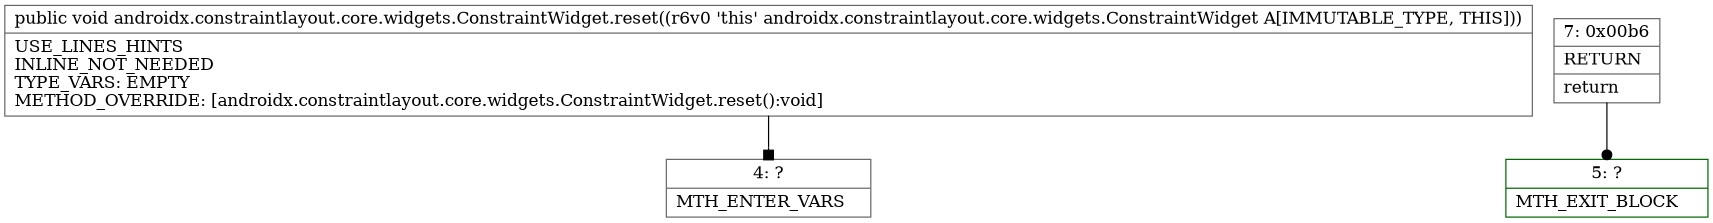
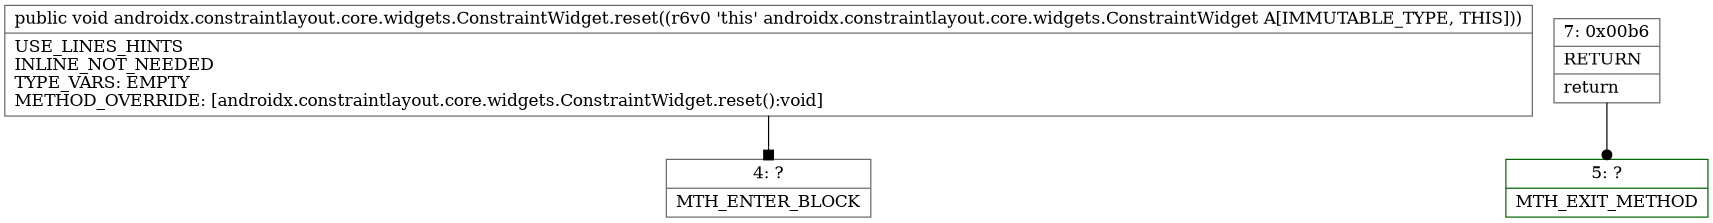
node "4: ?": text "MTH_ENTER_VARS" -> "MTH_ENTER_BLOCK"
node "5: ?": text "MTH_EXIT_BLOCK" -> "MTH_EXIT_METHOD"
